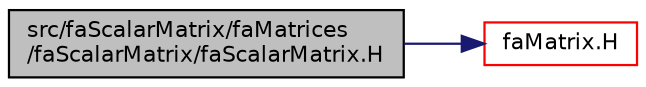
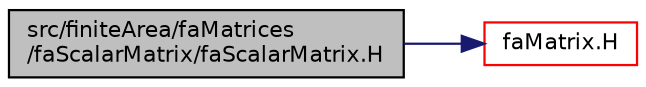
node "src/faScalarMatrix/faMatrices /faScalarMatrix/faScalarMatrix.H": label "src/faScalarMatrix/faMatrices /faScalarMatrix/faScalarMatrix.H" -> "src/finiteArea/faMatrices /faScalarMatrix/faScalarMatrix.H"
